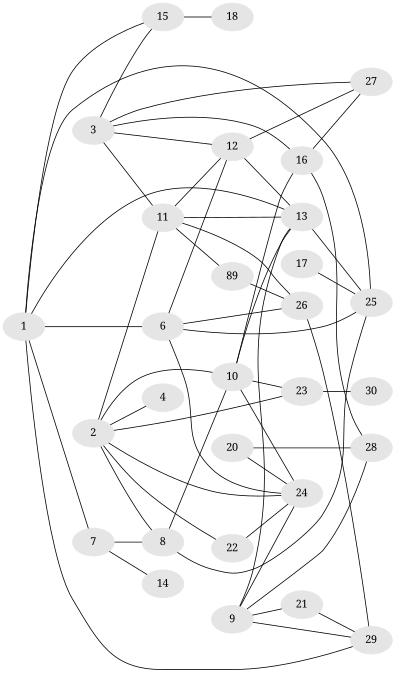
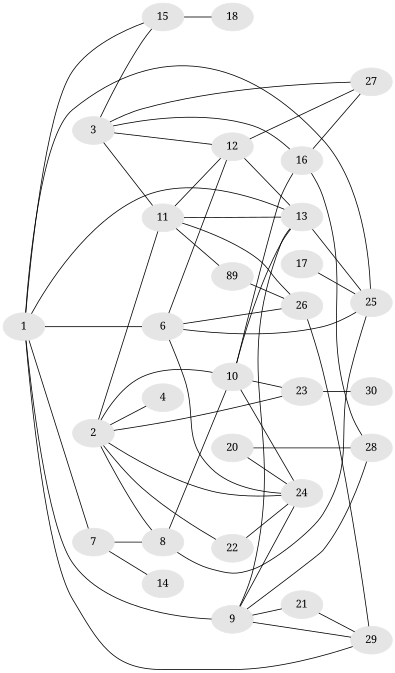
edge "1" -- "9": added
